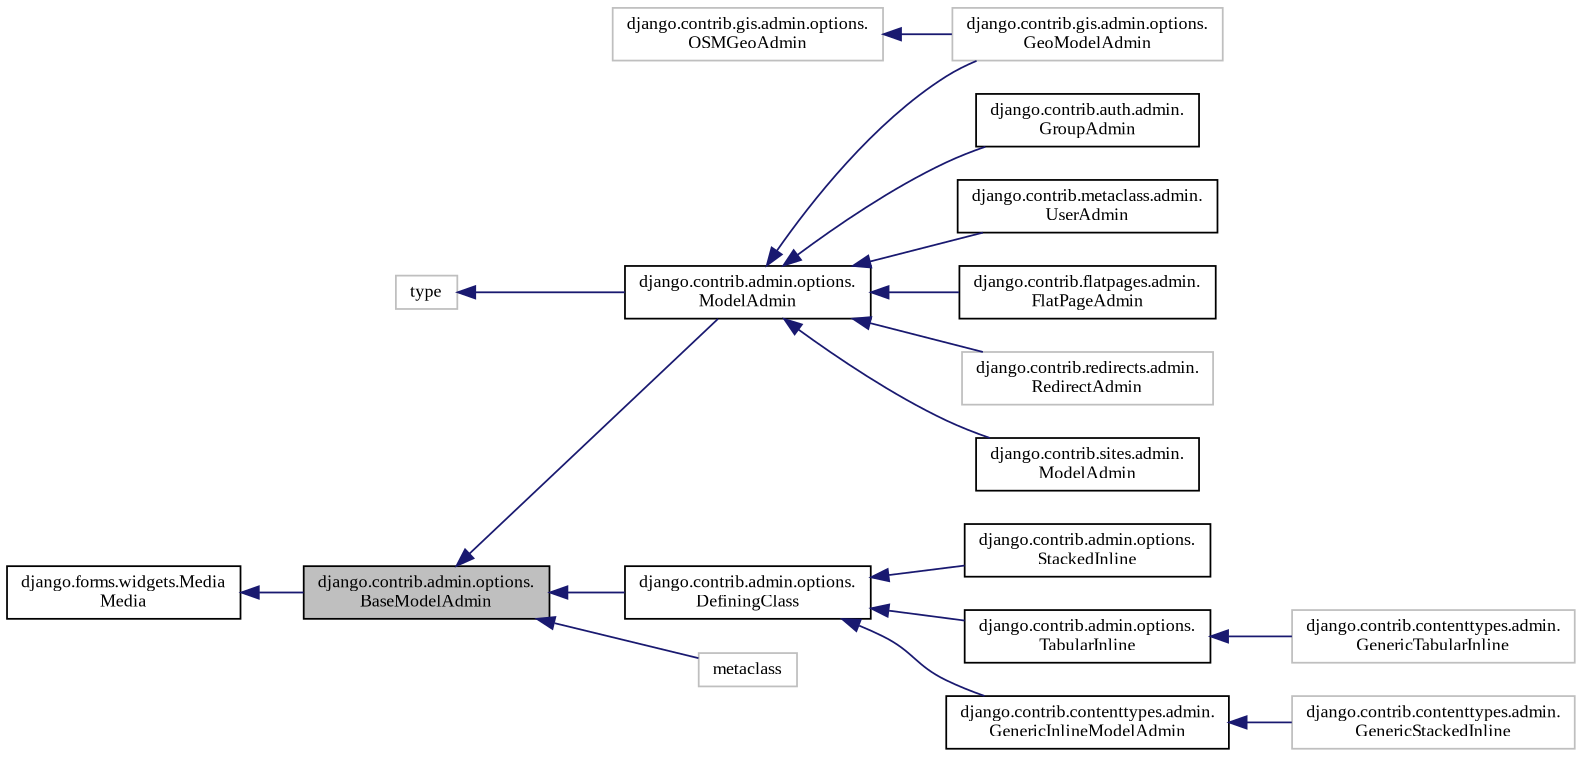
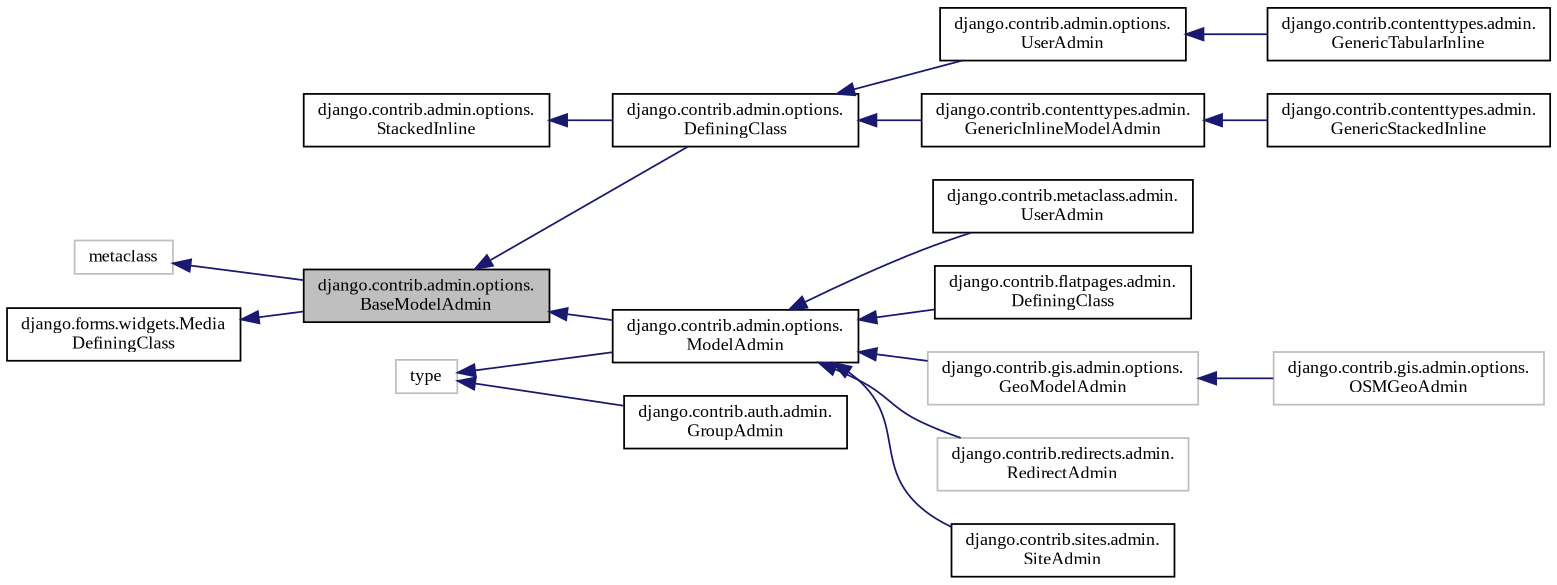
edge "django.contrib.gis.admin.options. GeoModelAdmin" -> "django.contrib.gis.admin.options. OSMGeoAdmin": reversed
edge "django.contrib.auth.admin. GroupAdmin" -> "django.contrib.admin.options. ModelAdmin": now "django.contrib.auth.admin. GroupAdmin" -> "type"
node "django.contrib.flatpages.admin. FlatPageAdmin": label "django.contrib.flatpages.admin. FlatPageAdmin" -> "django.contrib.flatpages.admin. DefiningClass"
node "django.contrib.sites.admin. ModelAdmin": label "django.contrib.sites.admin. ModelAdmin" -> "django.contrib.sites.admin. SiteAdmin"
edge "django.contrib.admin.options. StackedInline" -> "django.contrib.admin.options. DefiningClass": reversed
node "django.forms.widgets.Media Media": label "django.forms.widgets.Media Media" -> "django.forms.widgets.Media DefiningClass"
node "django.contrib.admin.options. TabularInline": label "django.contrib.admin.options. TabularInline" -> "django.contrib.admin.options. UserAdmin"
node "django.contrib.contenttypes.admin. GenericTabularInline": color grey75 -> black
edge "metaclass" -> "django.contrib.admin.options. BaseModelAdmin": reversed
node "django.contrib.contenttypes.admin. GenericStackedInline": color grey75 -> black
